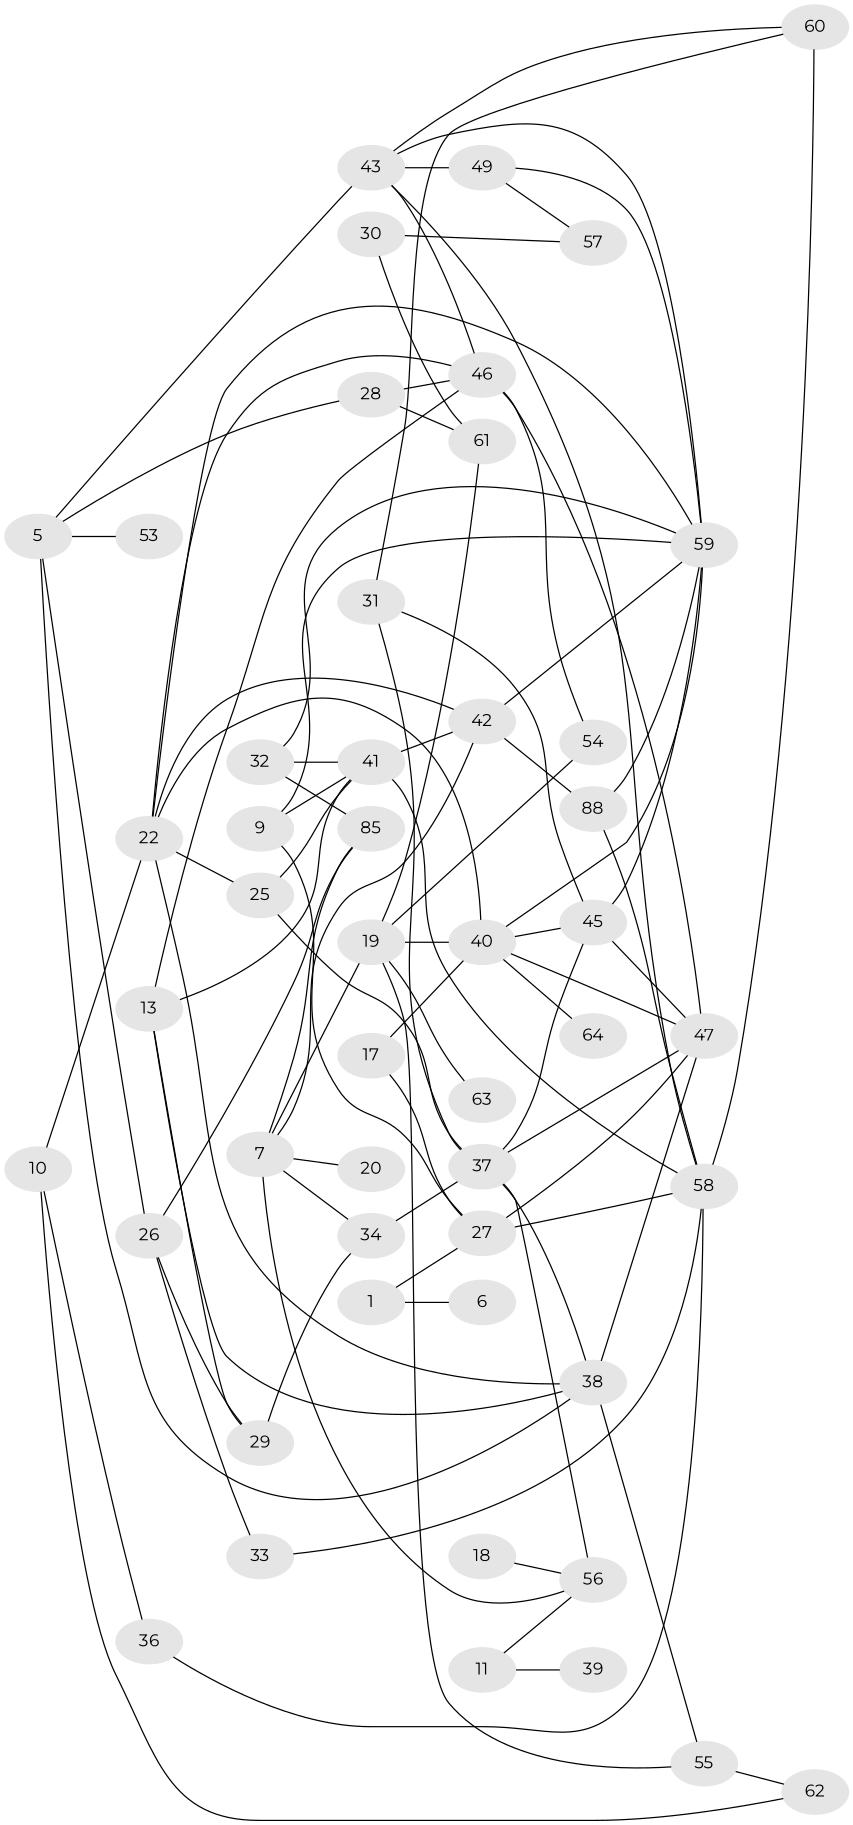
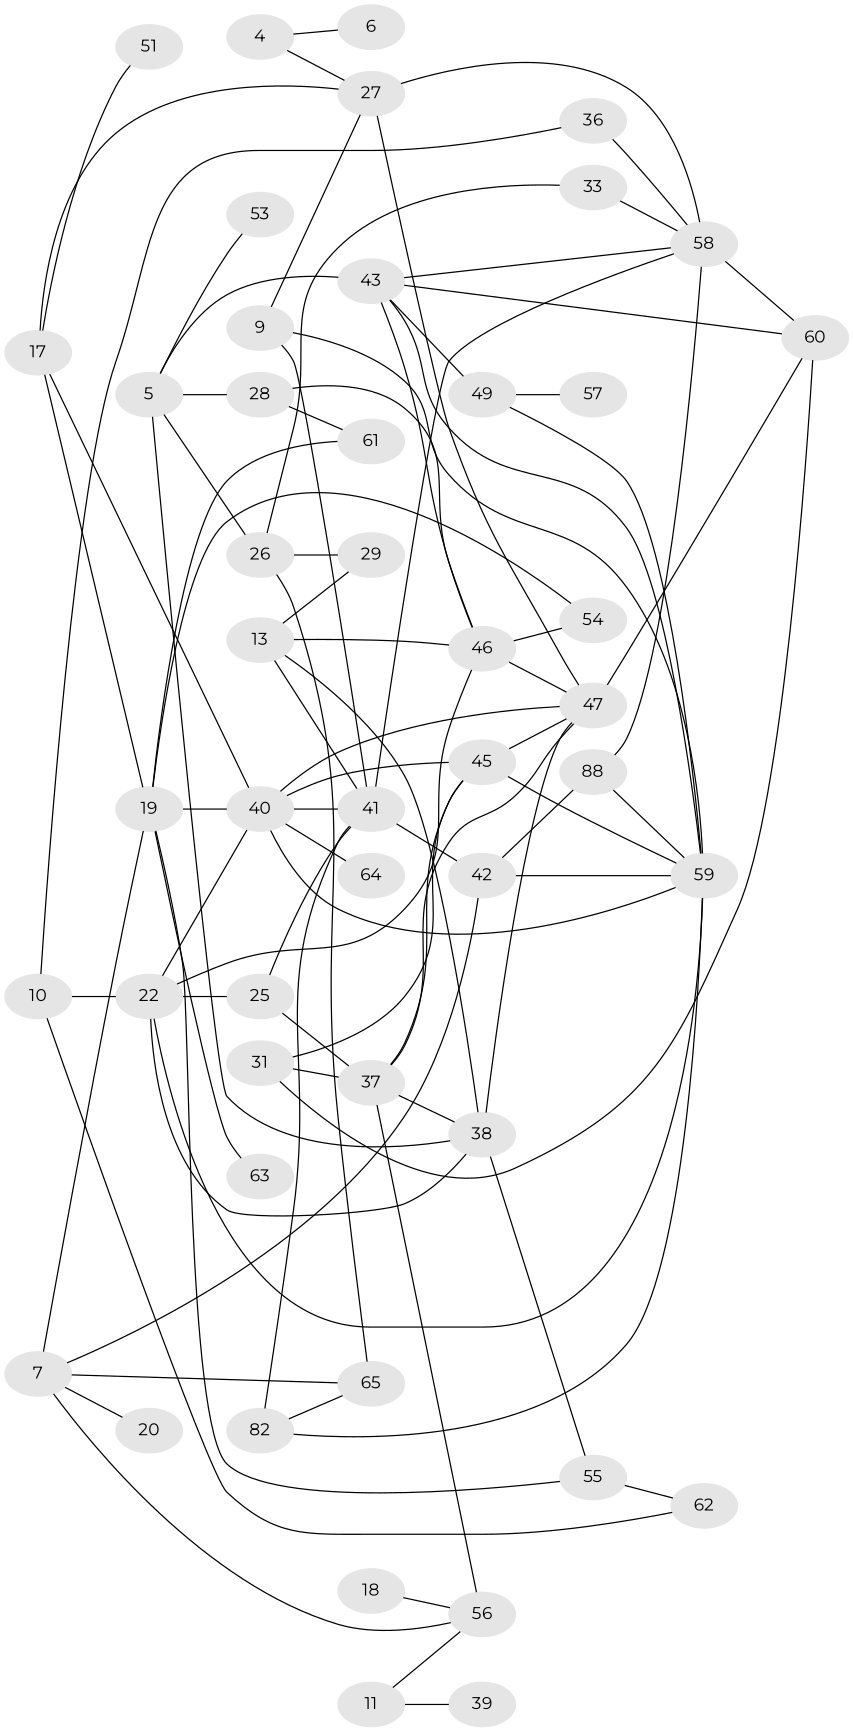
node "51": added
node "30": removed
edge "60" -- "47": added
edge "17" -- "19": added
edge "42" -- "22": removed
node "32": label "32" -> "82"
edge "40" -- "41": added
node "85": label "85" -> "65"
node "34": removed
node "1": label "1" -> "4"
